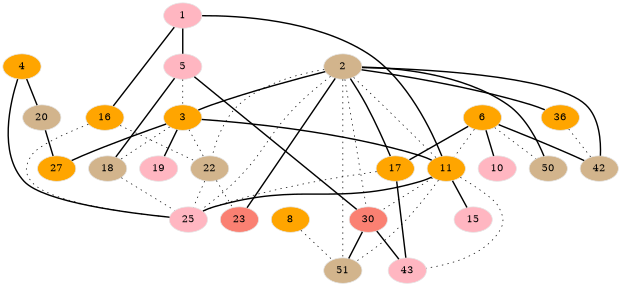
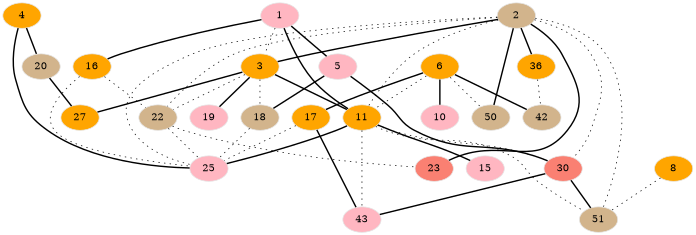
edge "2" -- "42": removed
edge "5" -- "3": now "1" -- "3"
edge "2" -- "17": removed
